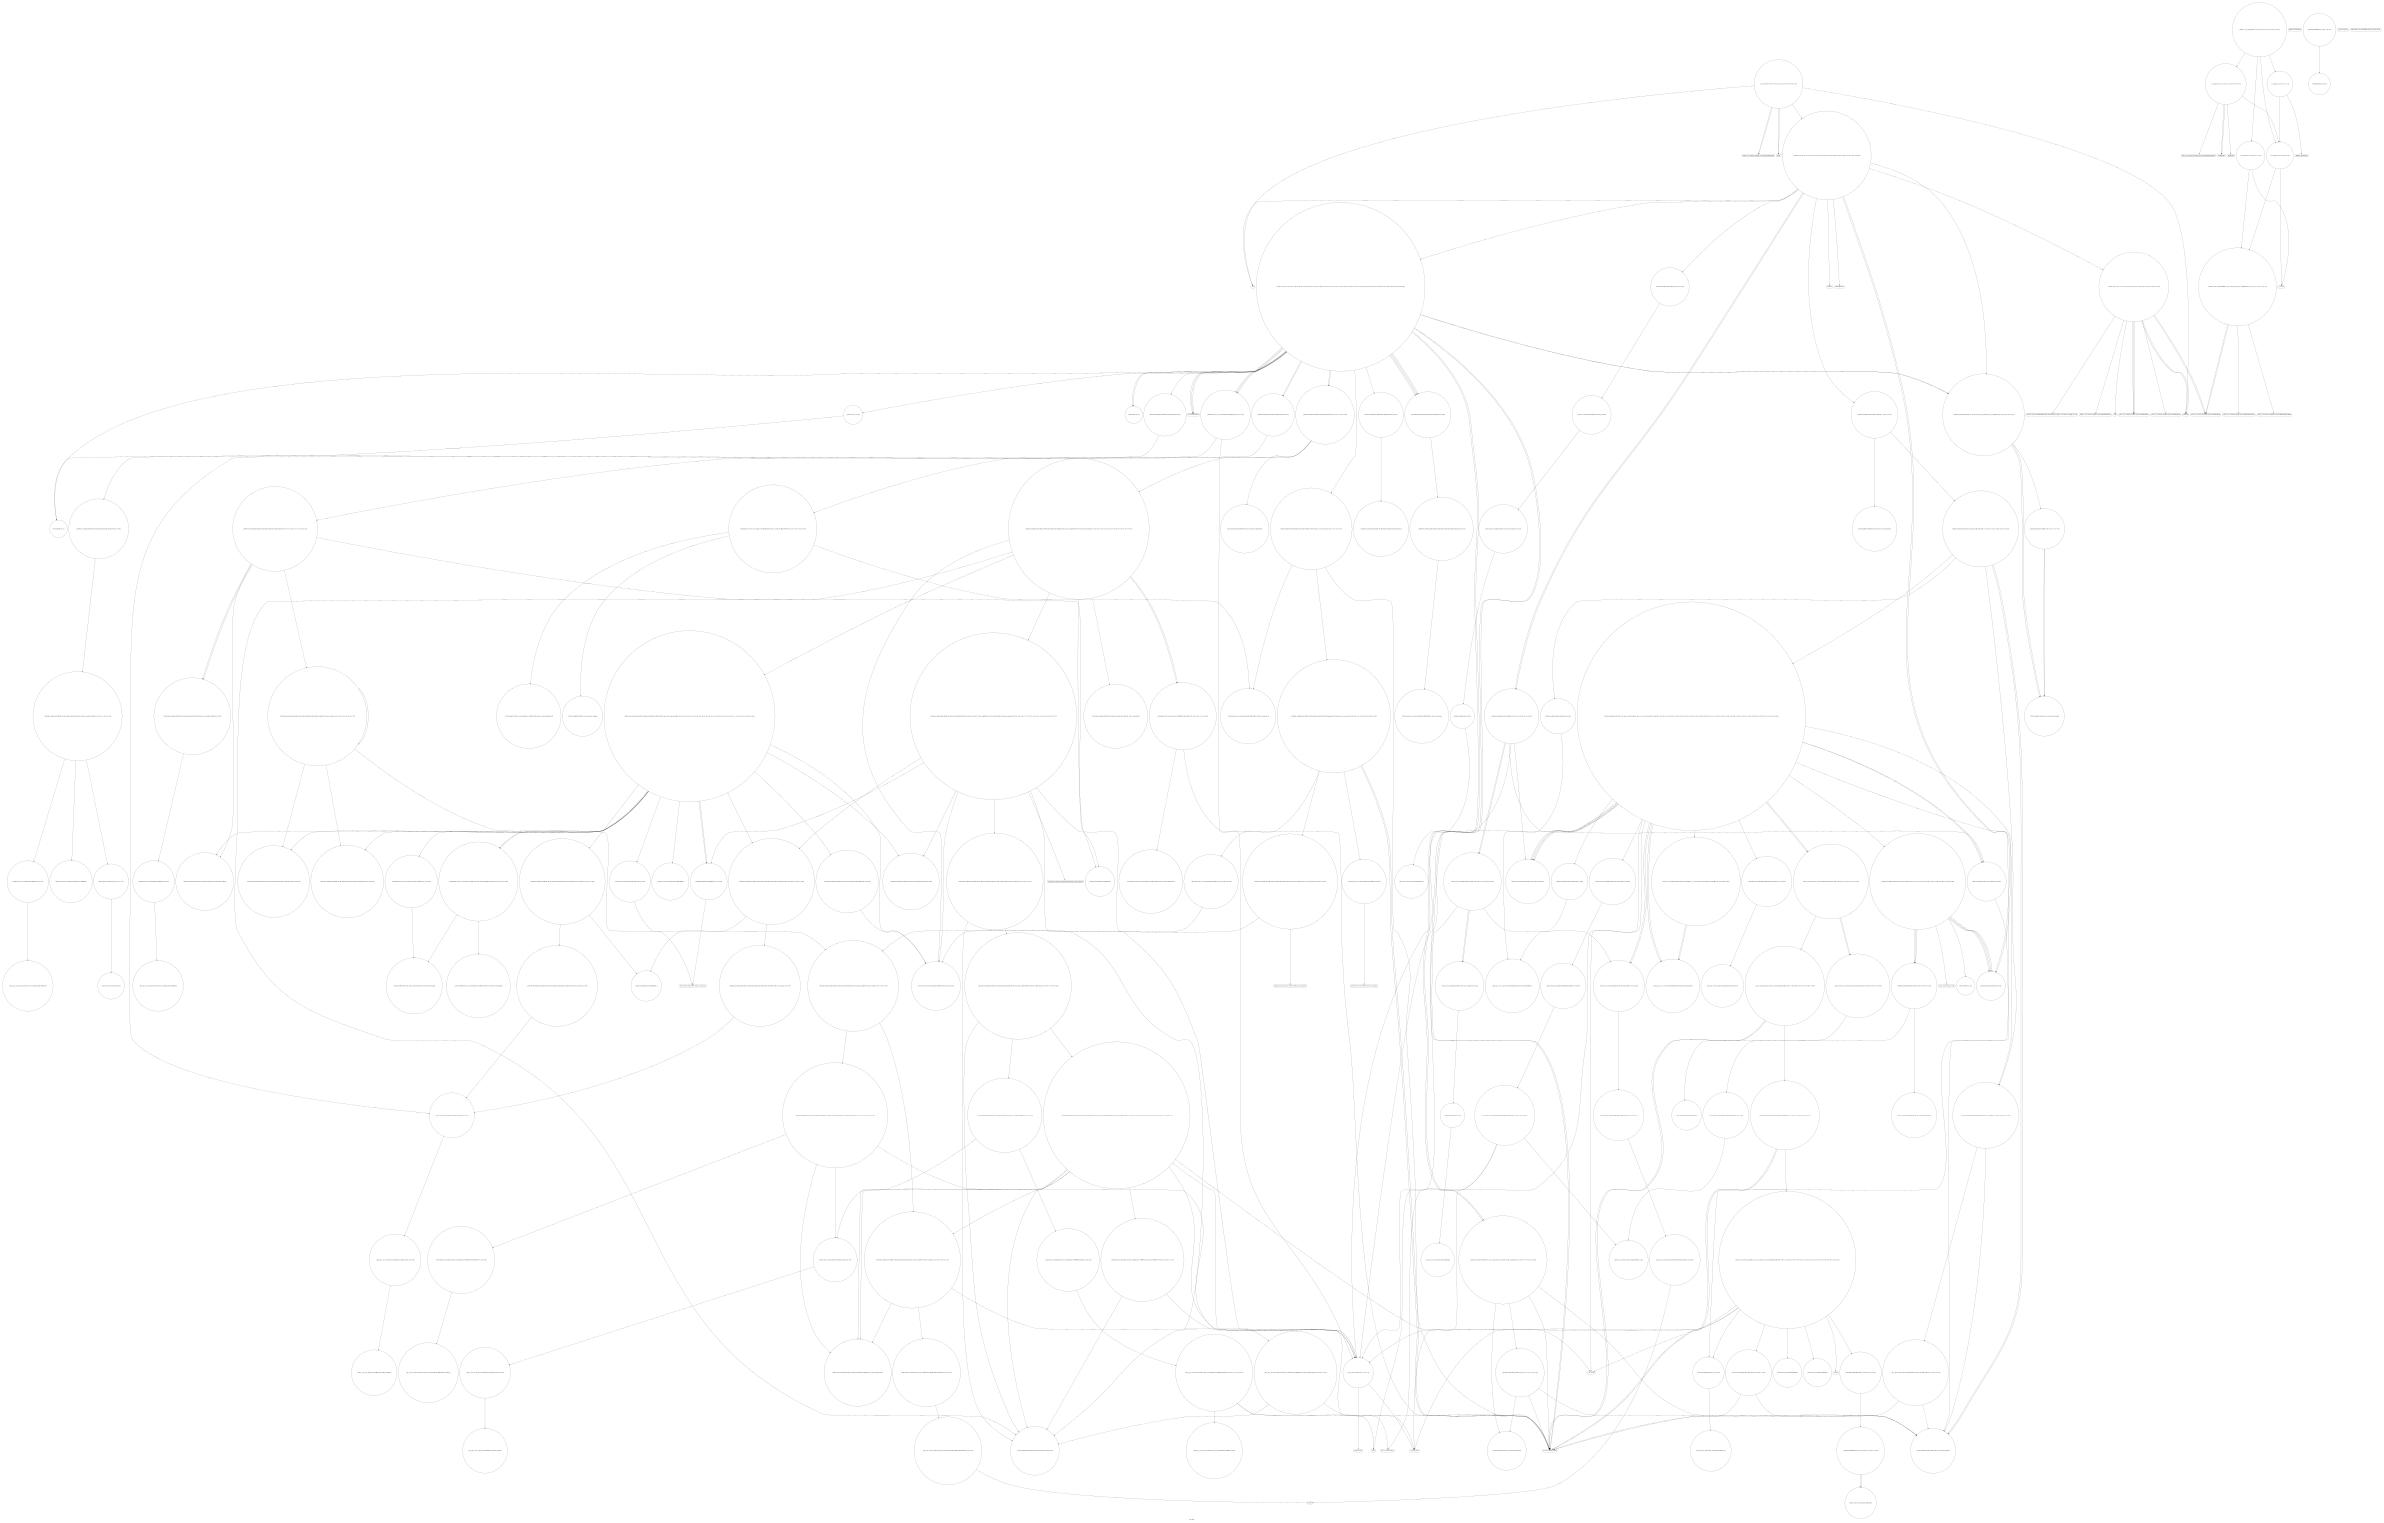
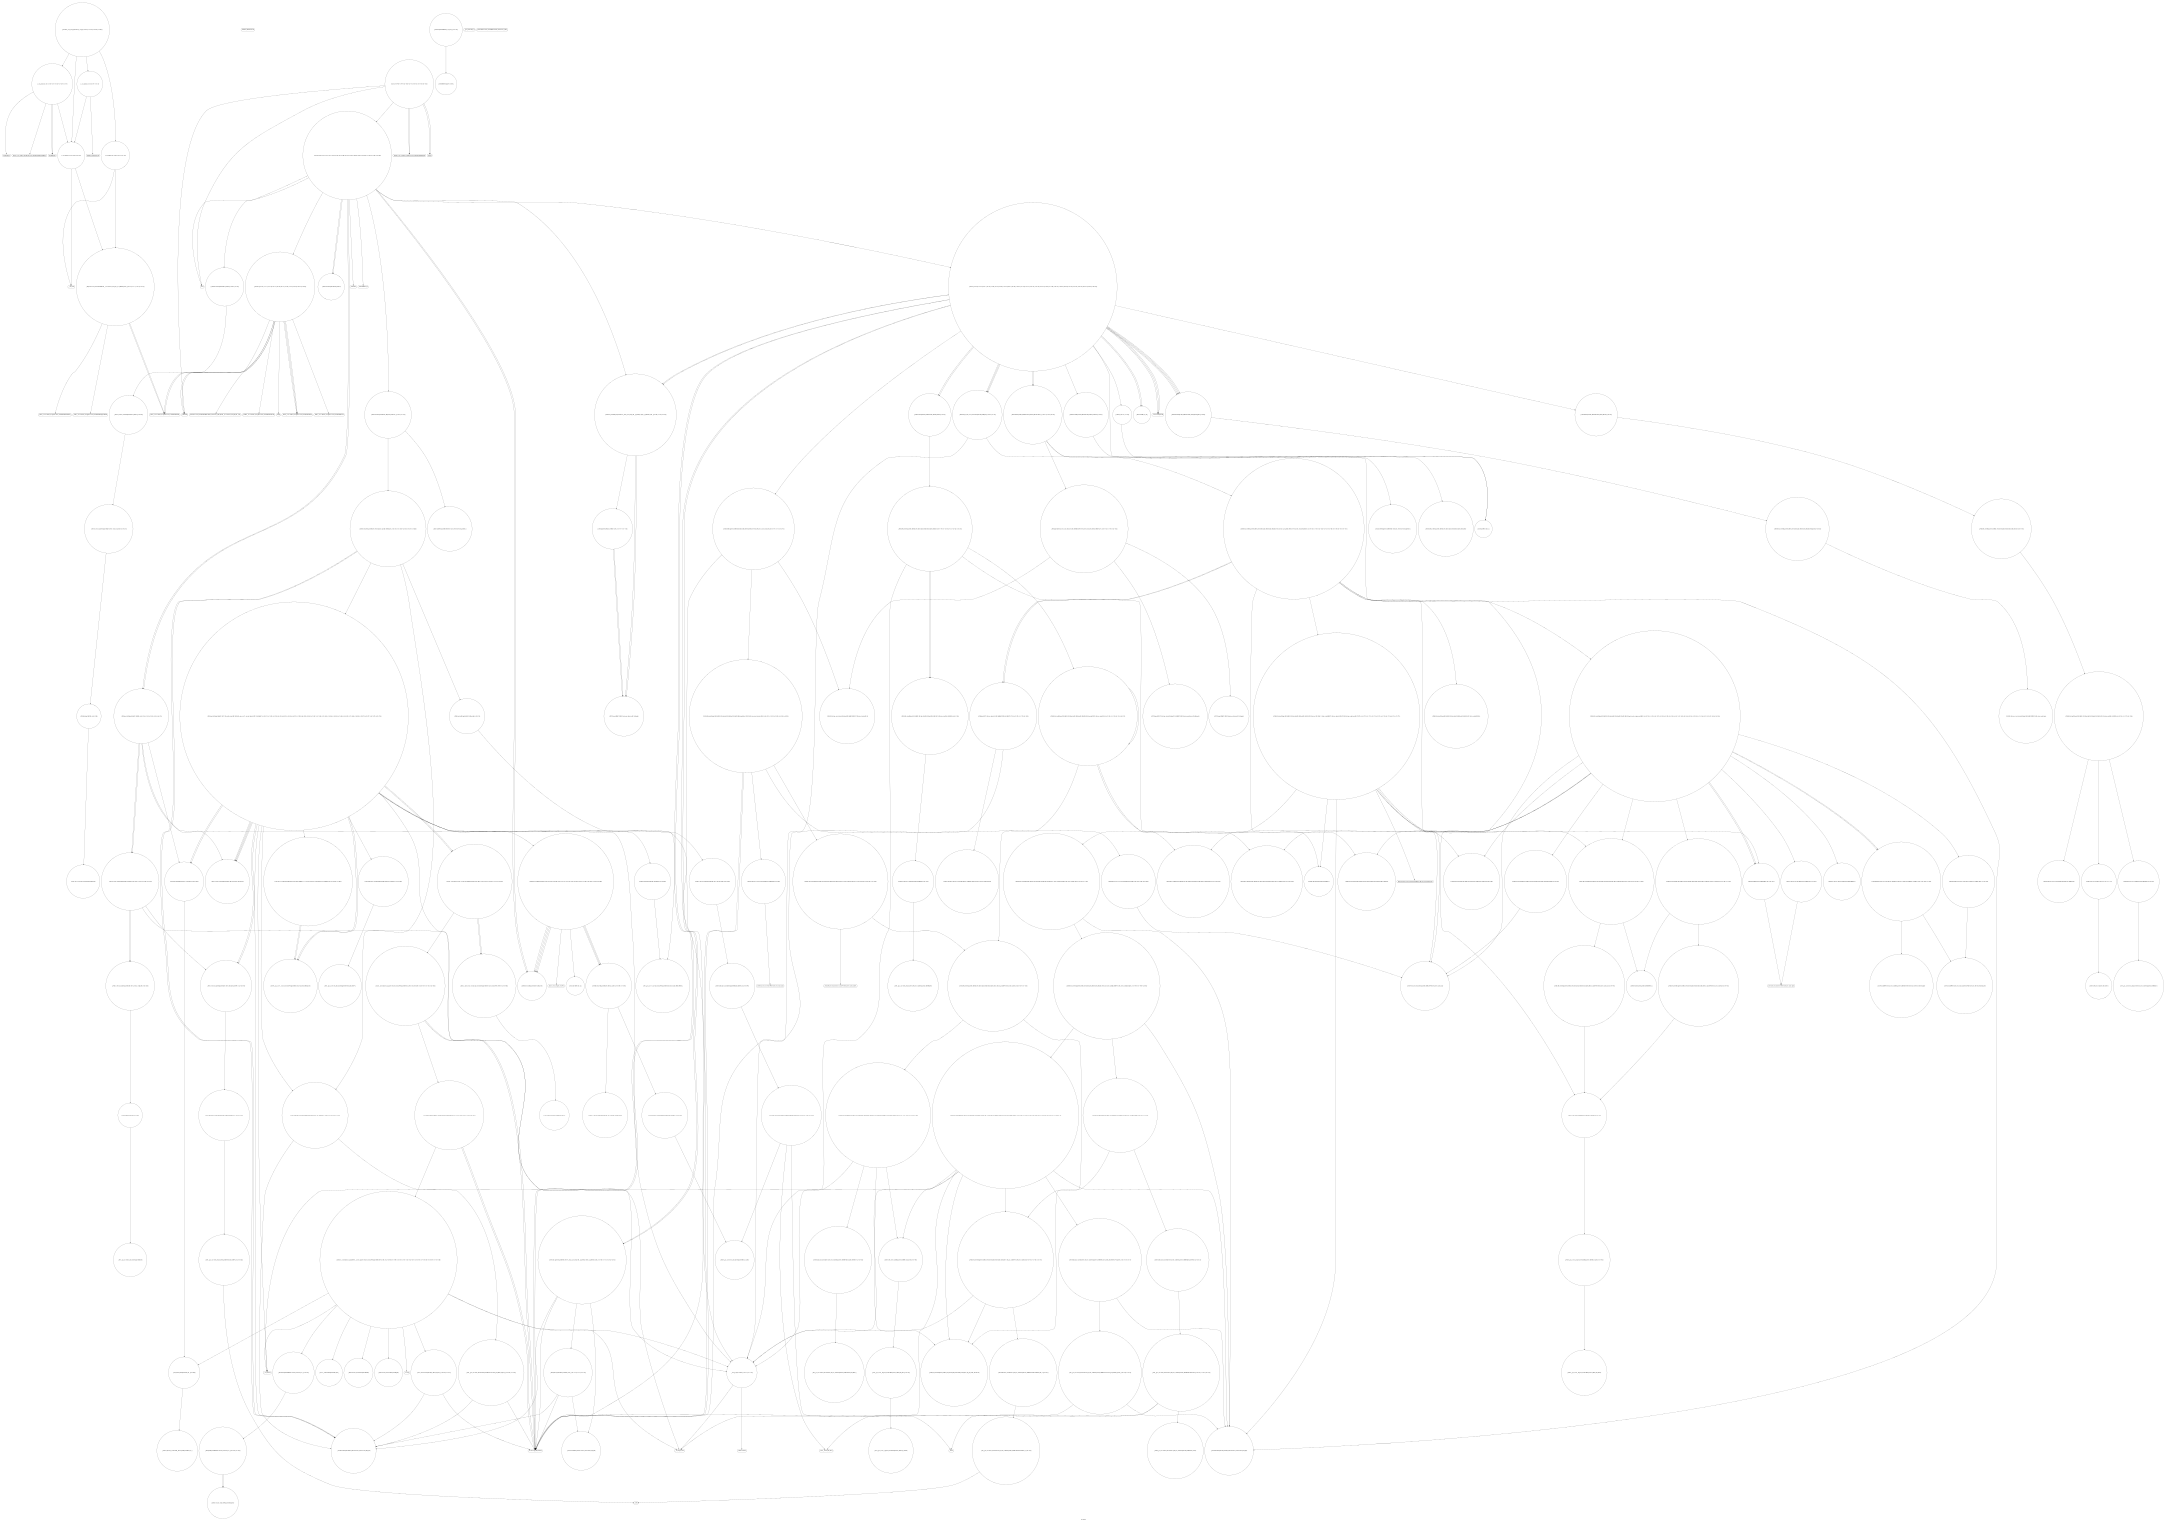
node "{_ZNSt6vectorISt4pairIiiESaIS1_EEixEm}": added
node "{_ZSt11__addressofISt4pairIiiEEPT_RS2_}": added
